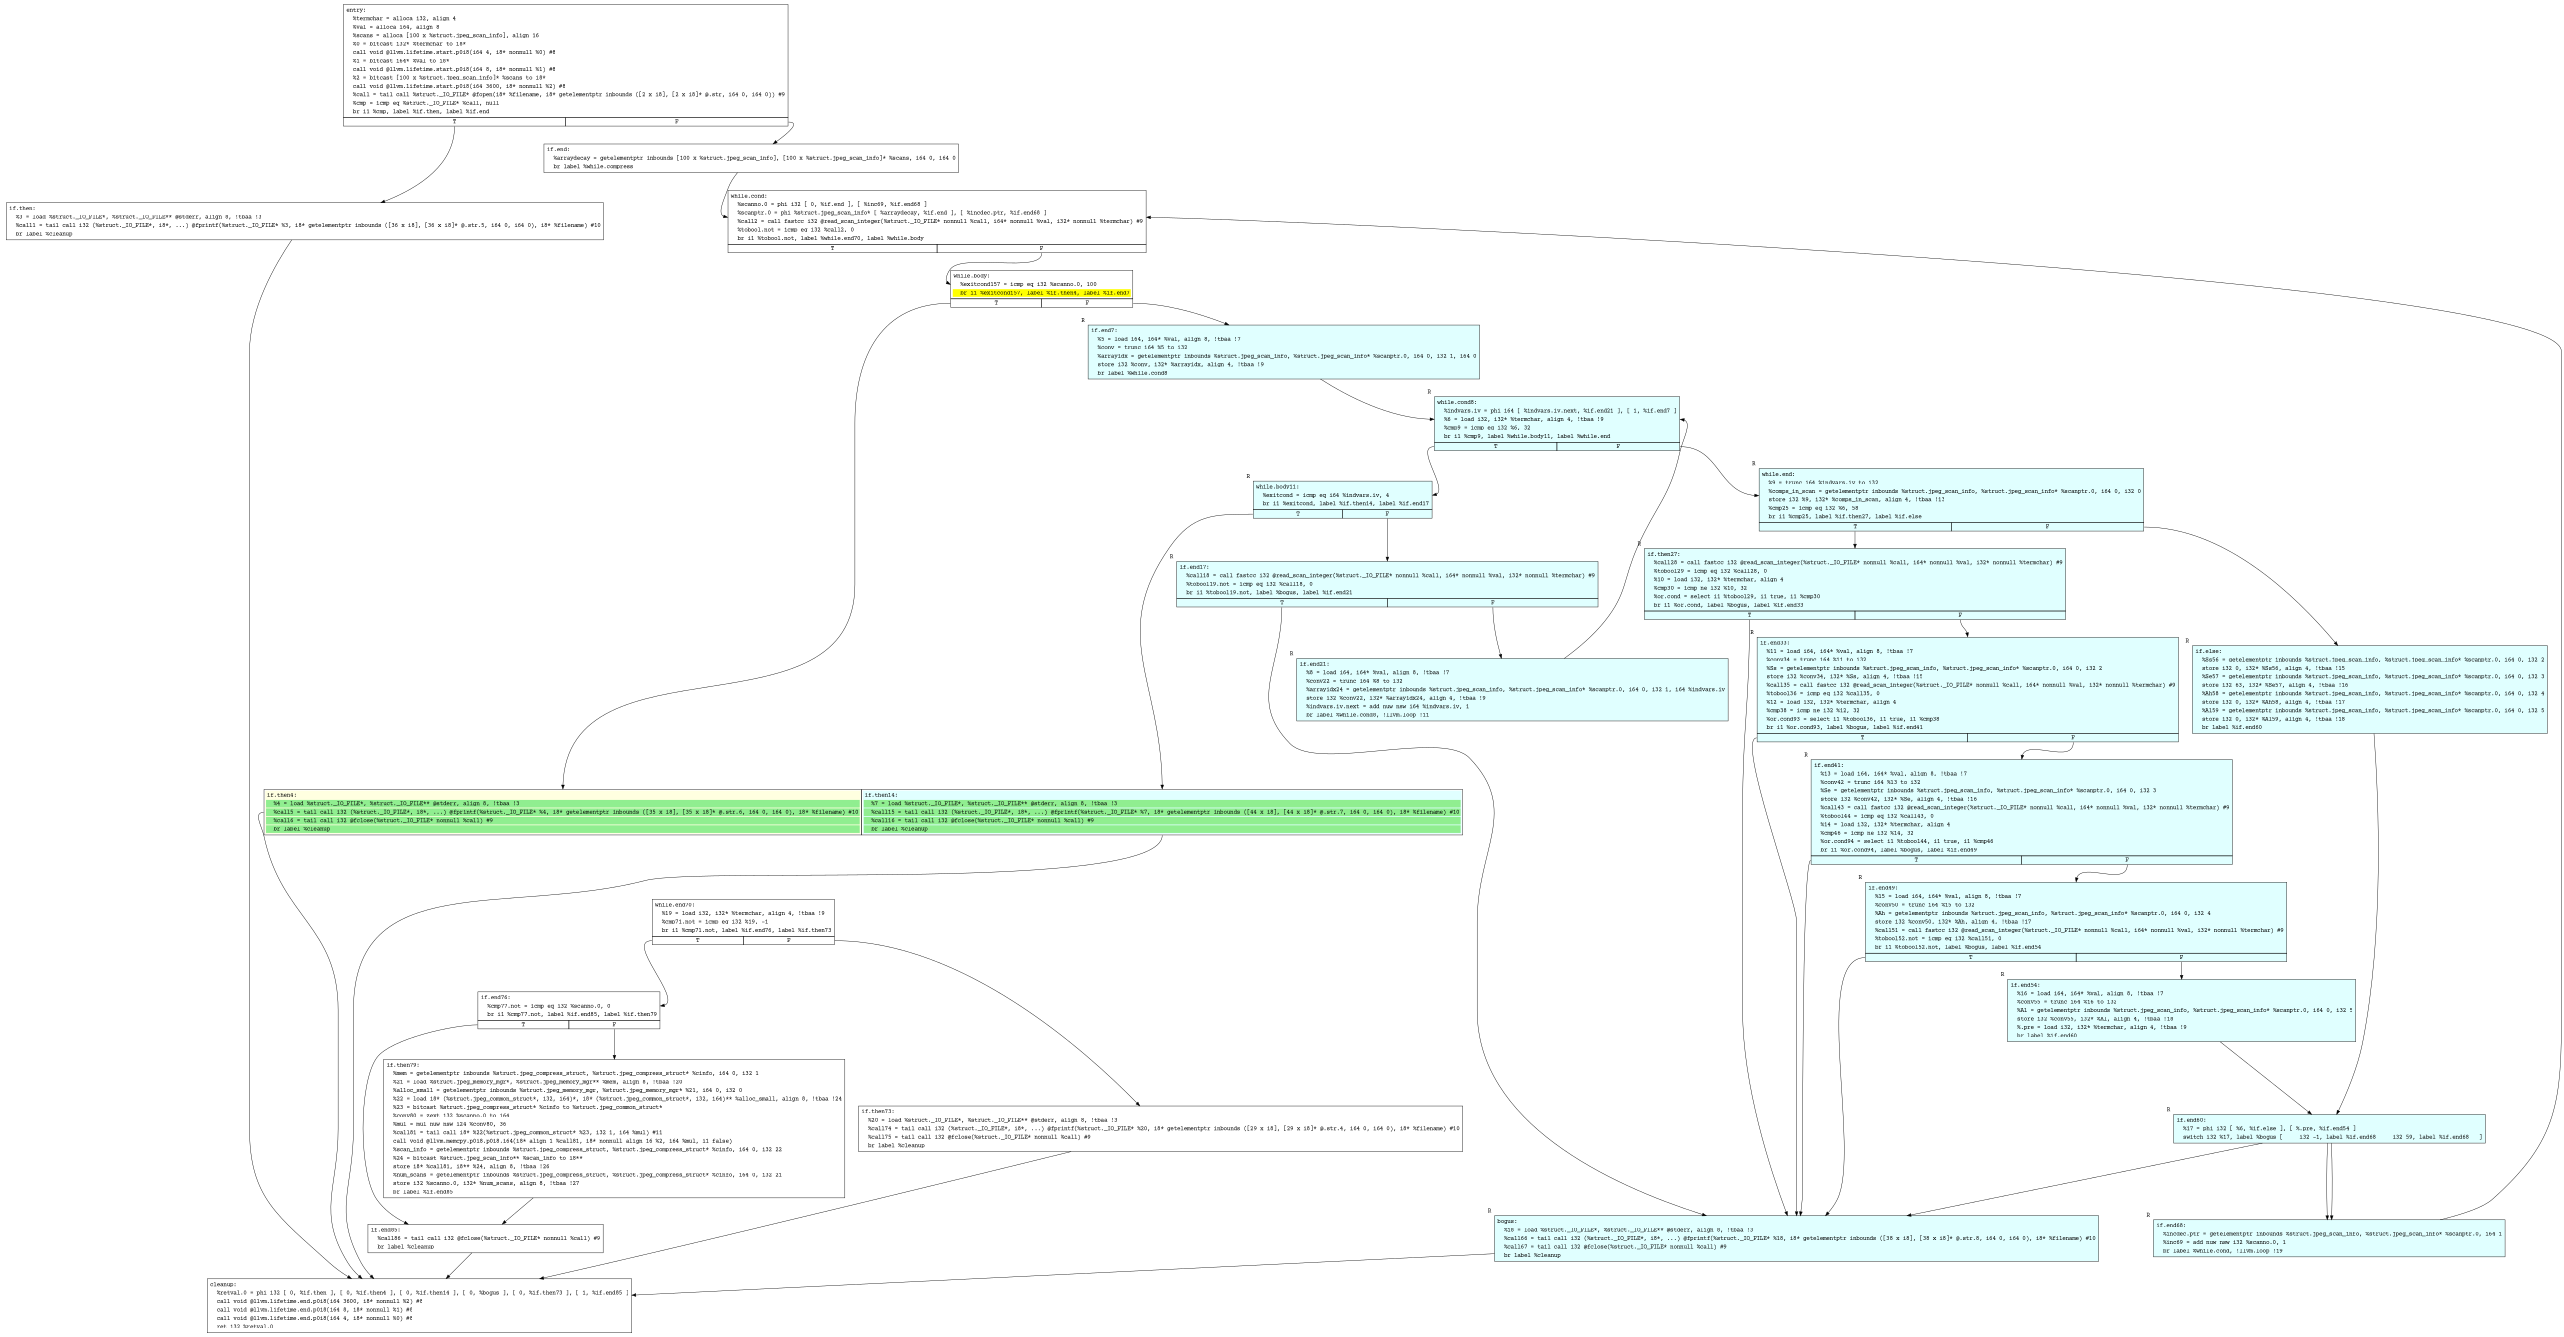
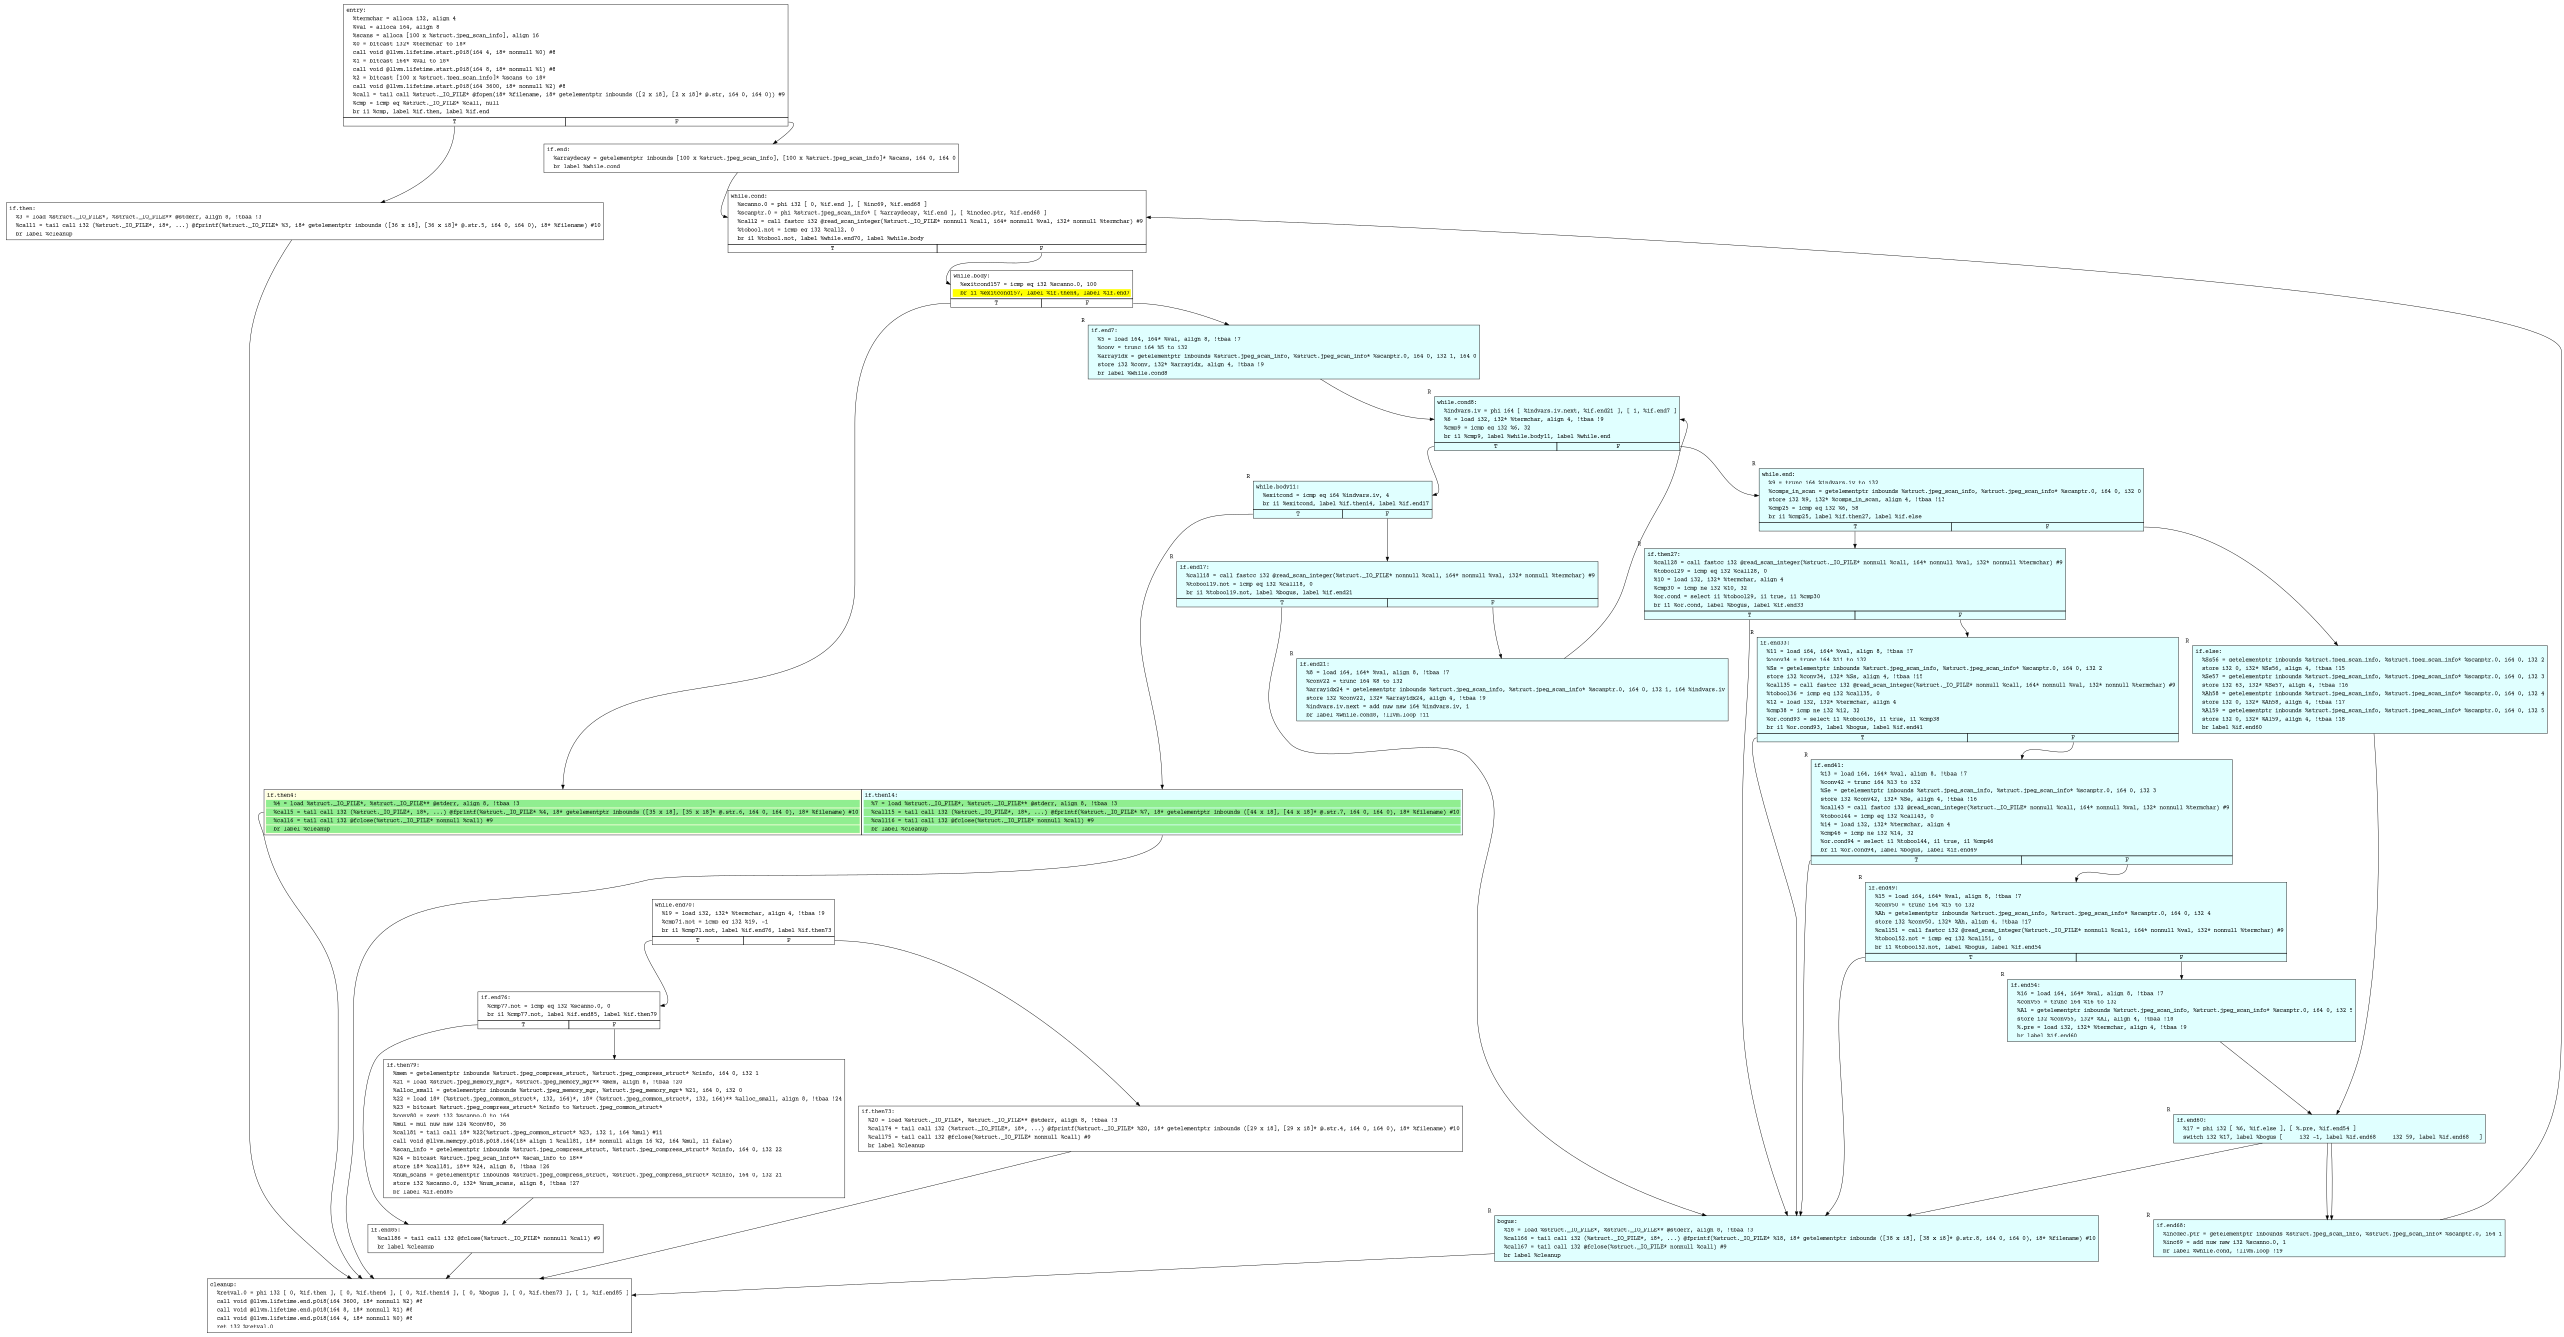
node "if.end:": text "br label %while.compress" -> "br label %while.cond"
